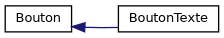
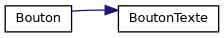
edge "BoutonTexte" -> "Bouton": reversed
